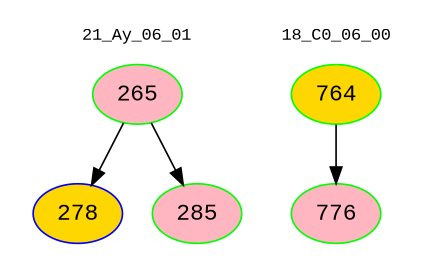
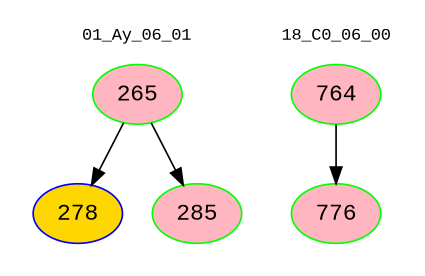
cluster "21_Ay_06_01": label "21_Ay_06_01" -> "01_Ay_06_01"
node "764": fillcolor gold -> lightpink
